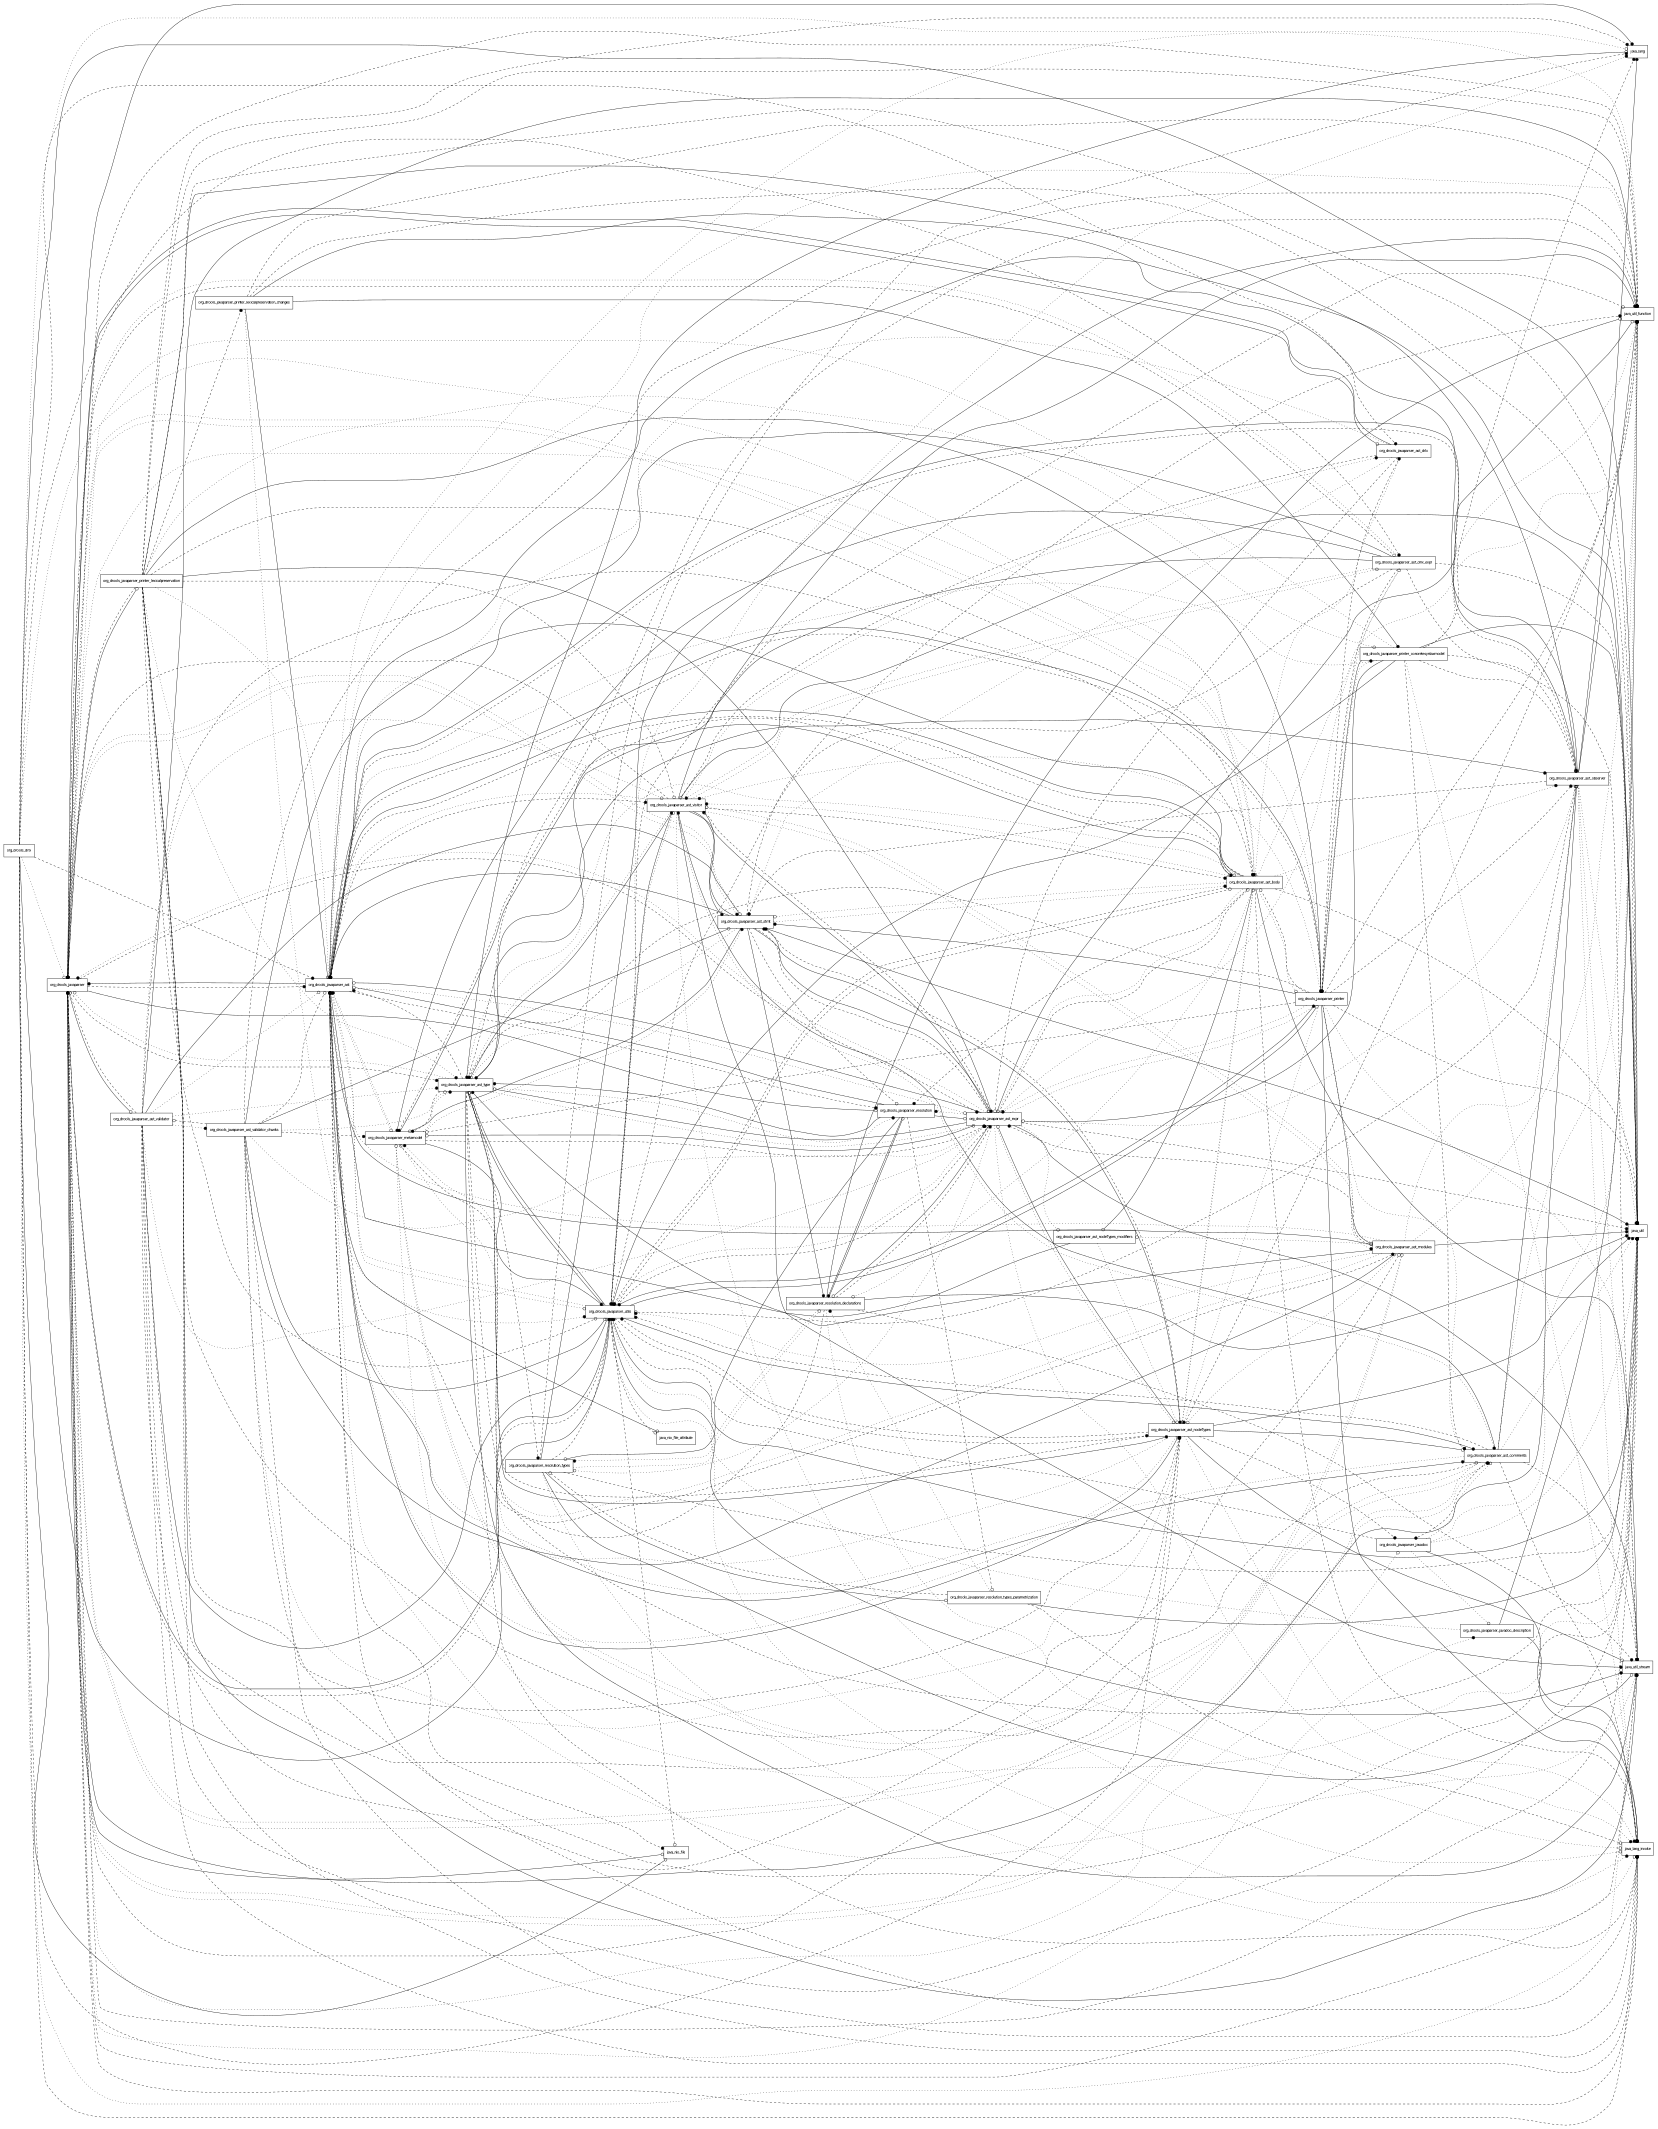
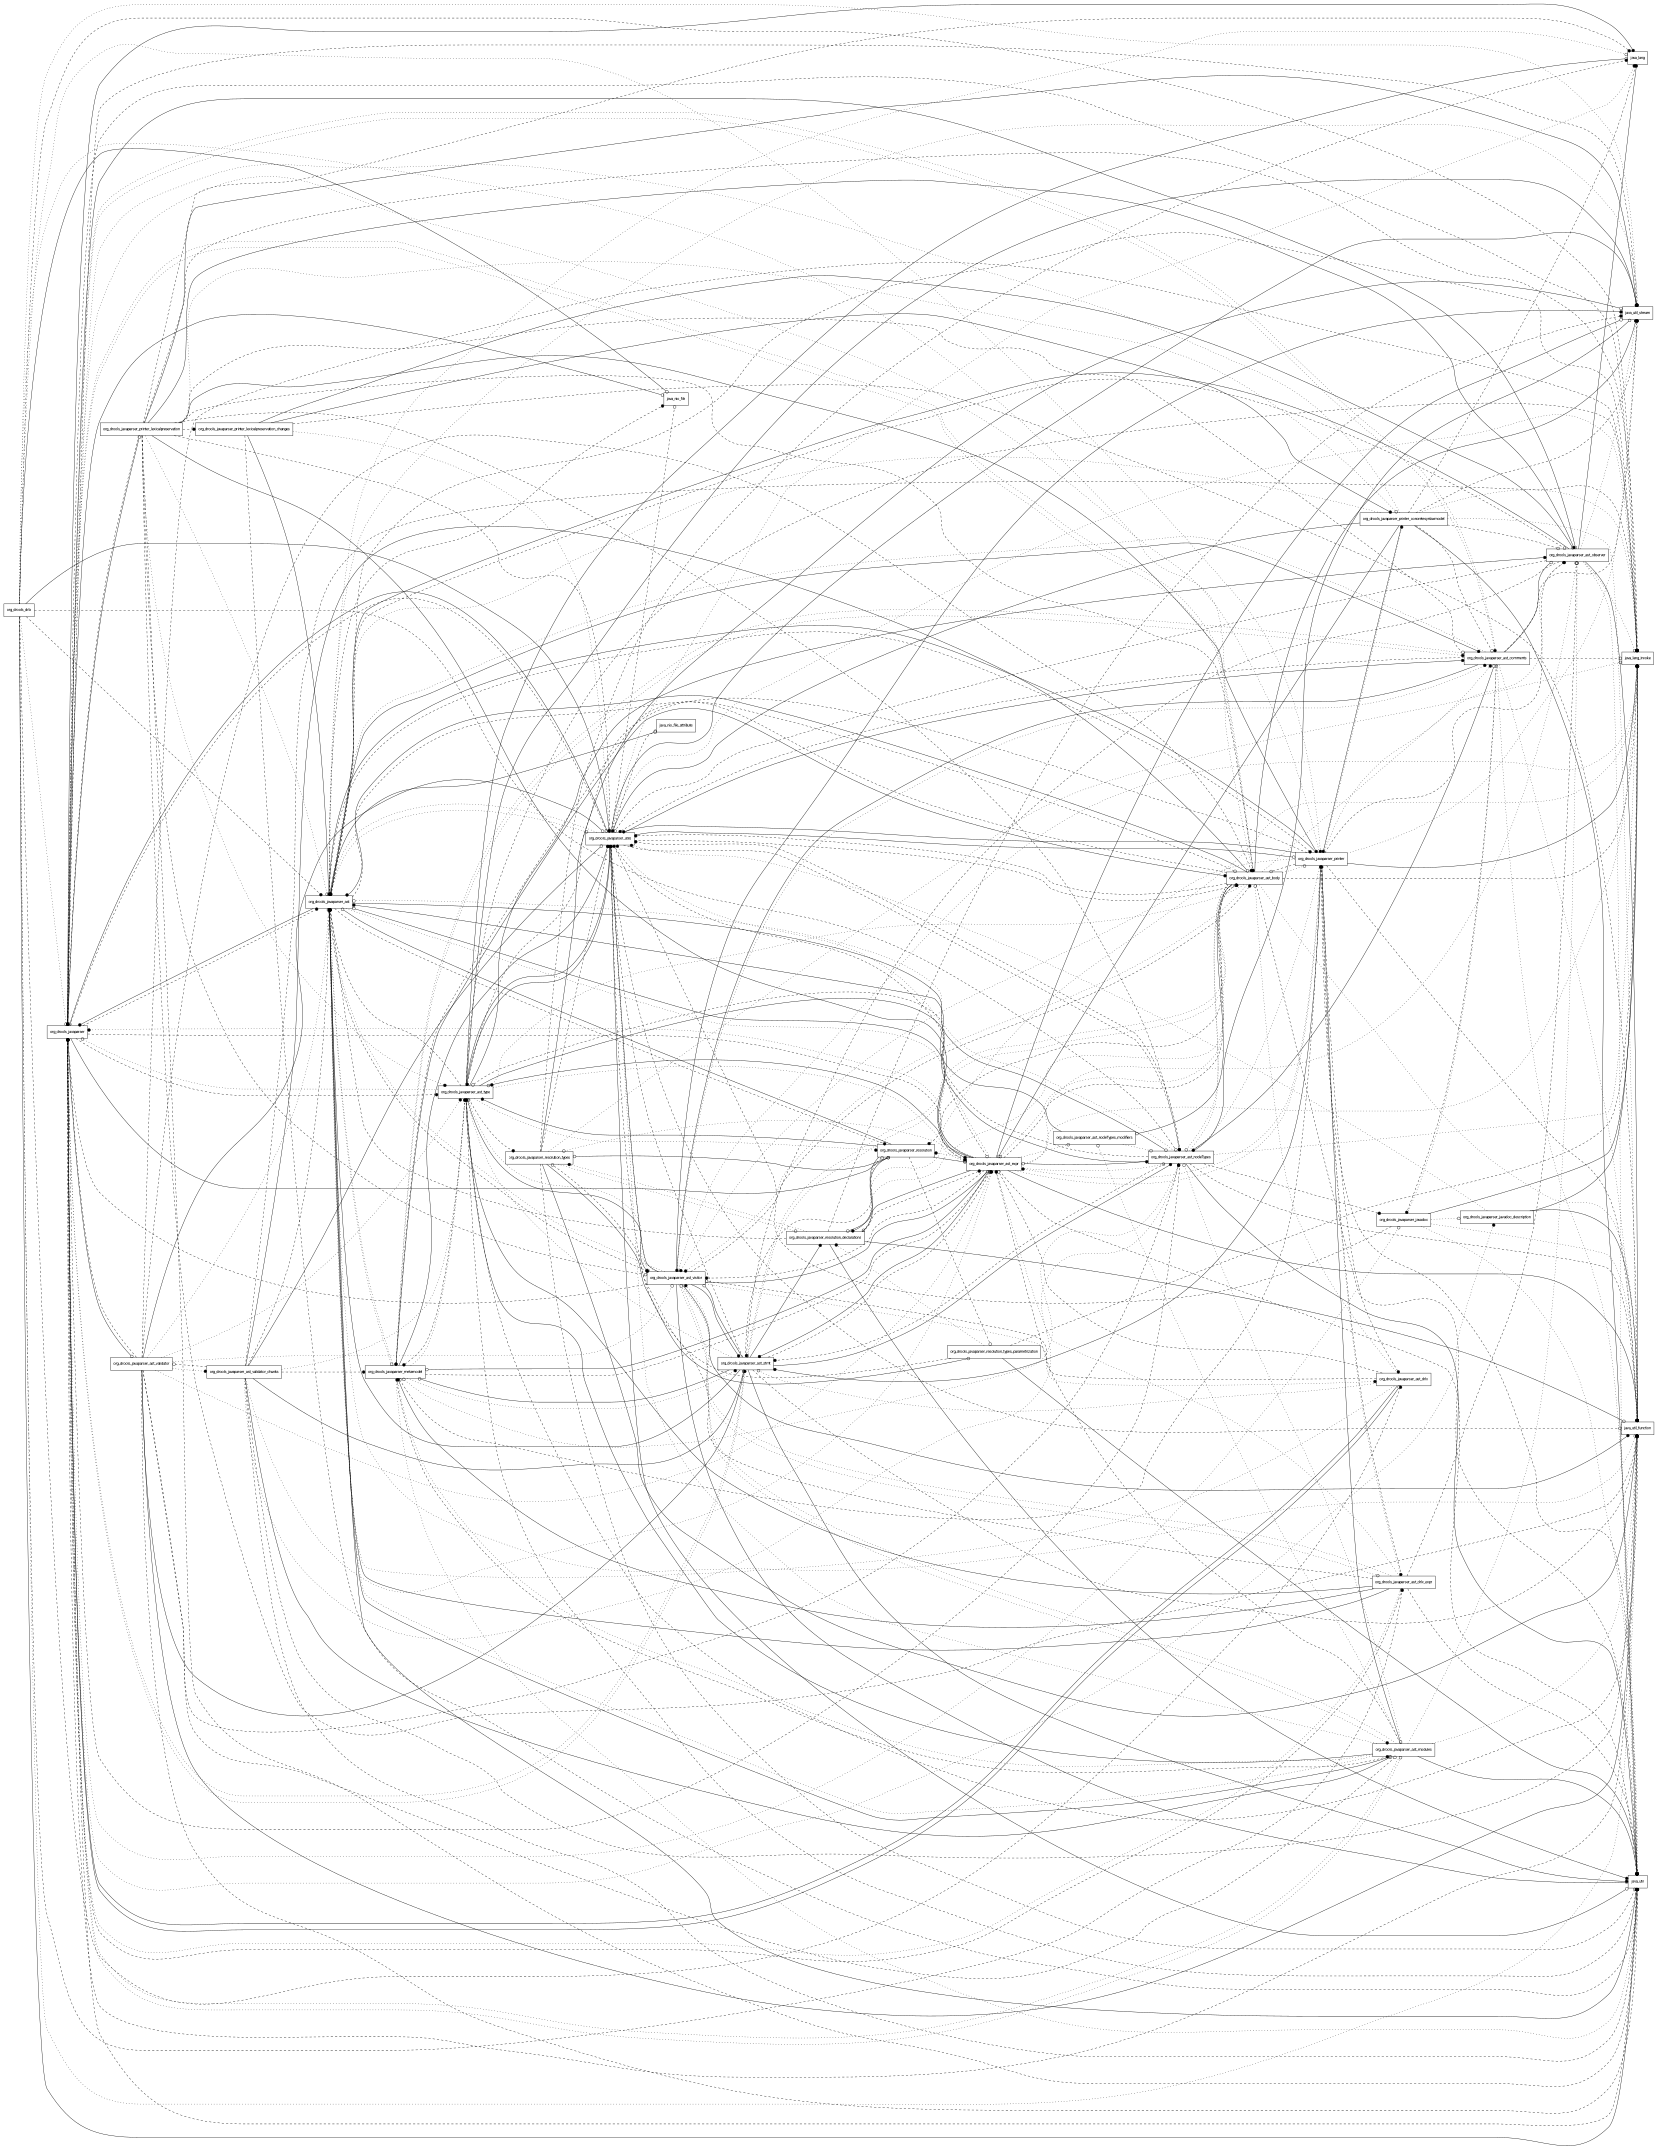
edge "org_drools_drlx" -> "org_drools_javaparser_printer": added
edge "org_drools_javaparser_printer" -> "org_drools_javaparser_ast_drlx_expr": arrowhead odot -> dot
edge "org_drools_javaparser_ast_stmt" -> "org_drools_javaparser_utils": added
